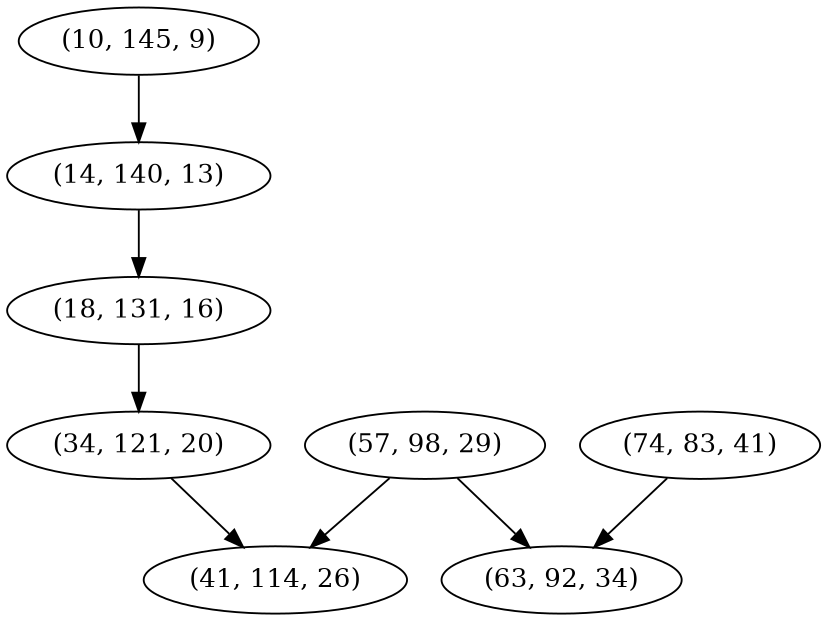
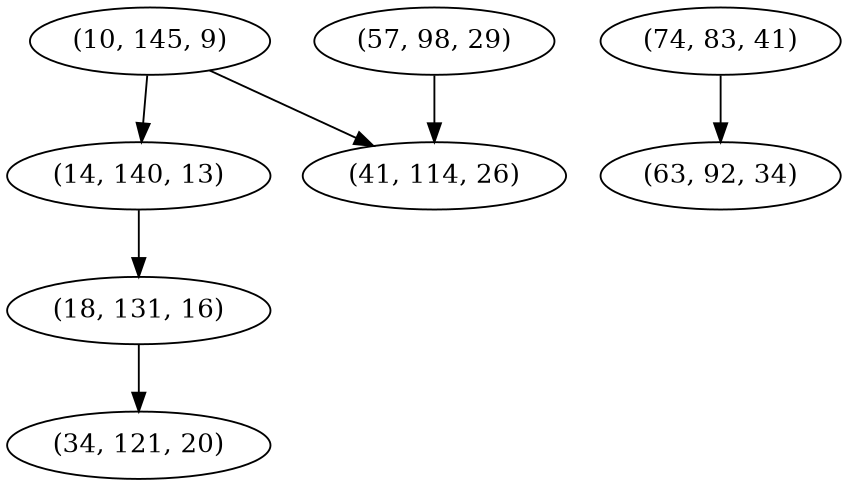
edge "(34, 121, 20)" -> "(41, 114, 26)": now "(10, 145, 9)" -> "(41, 114, 26)"
edge "(57, 98, 29)" -> "(63, 92, 34)": removed
